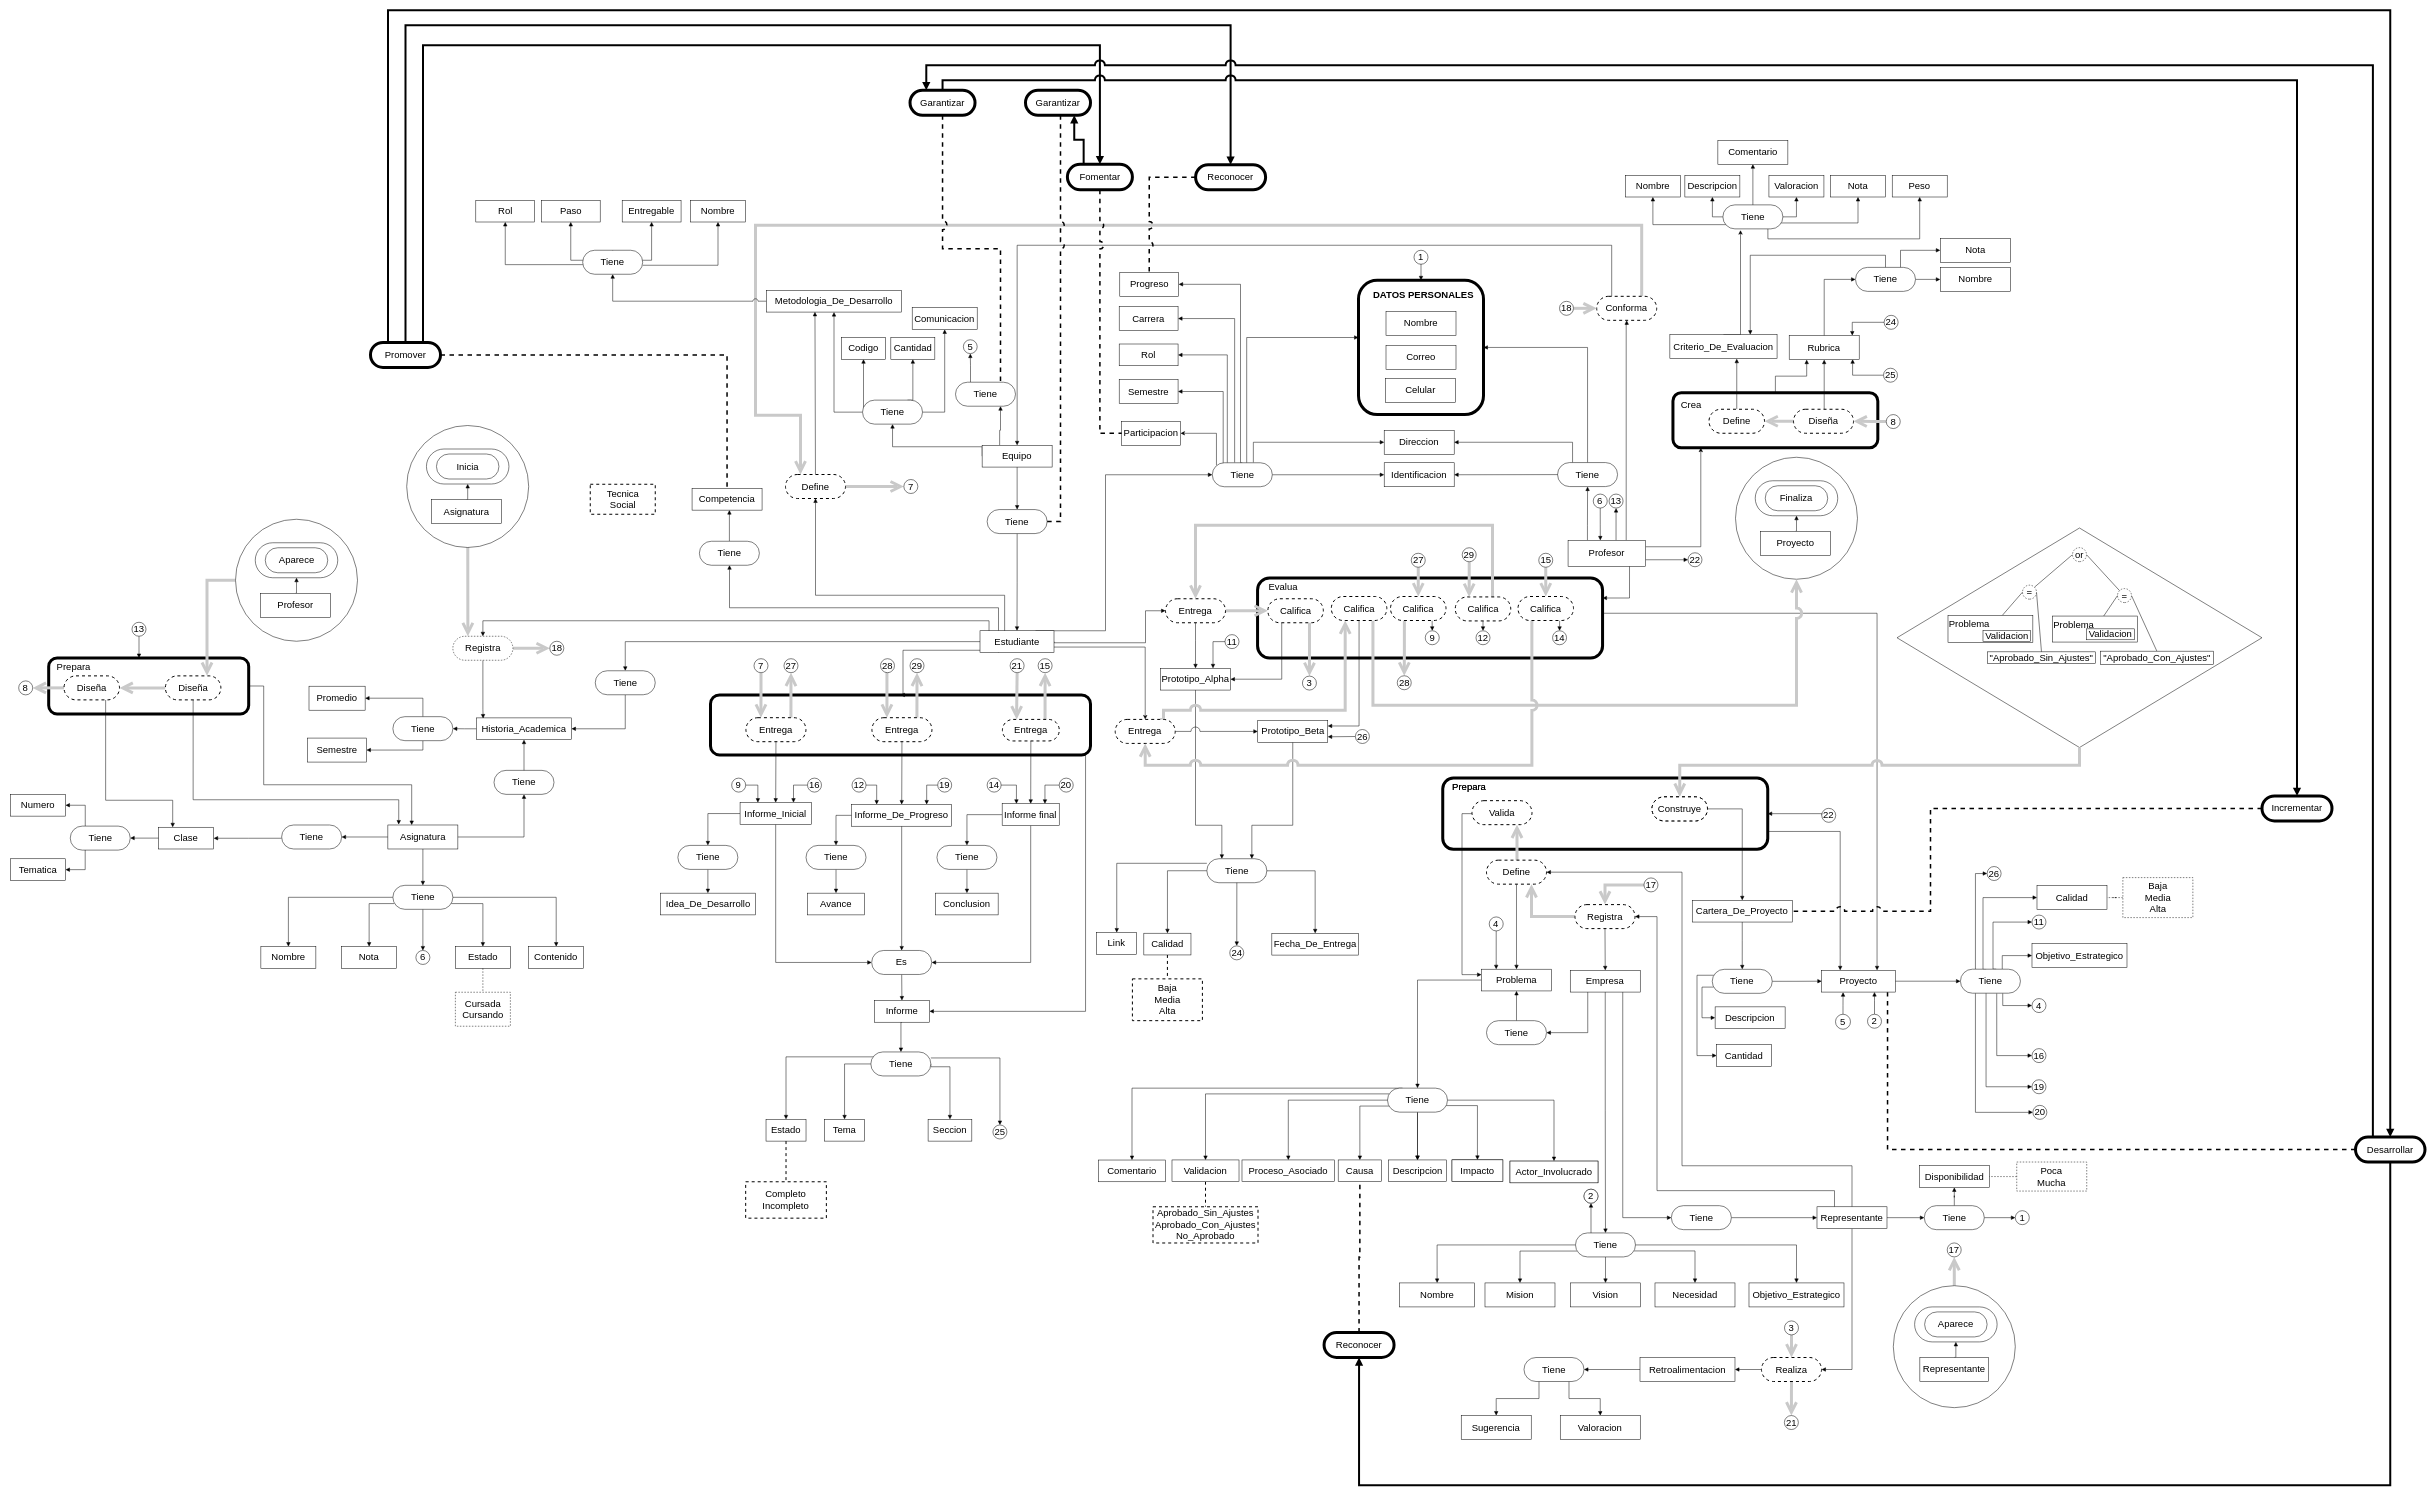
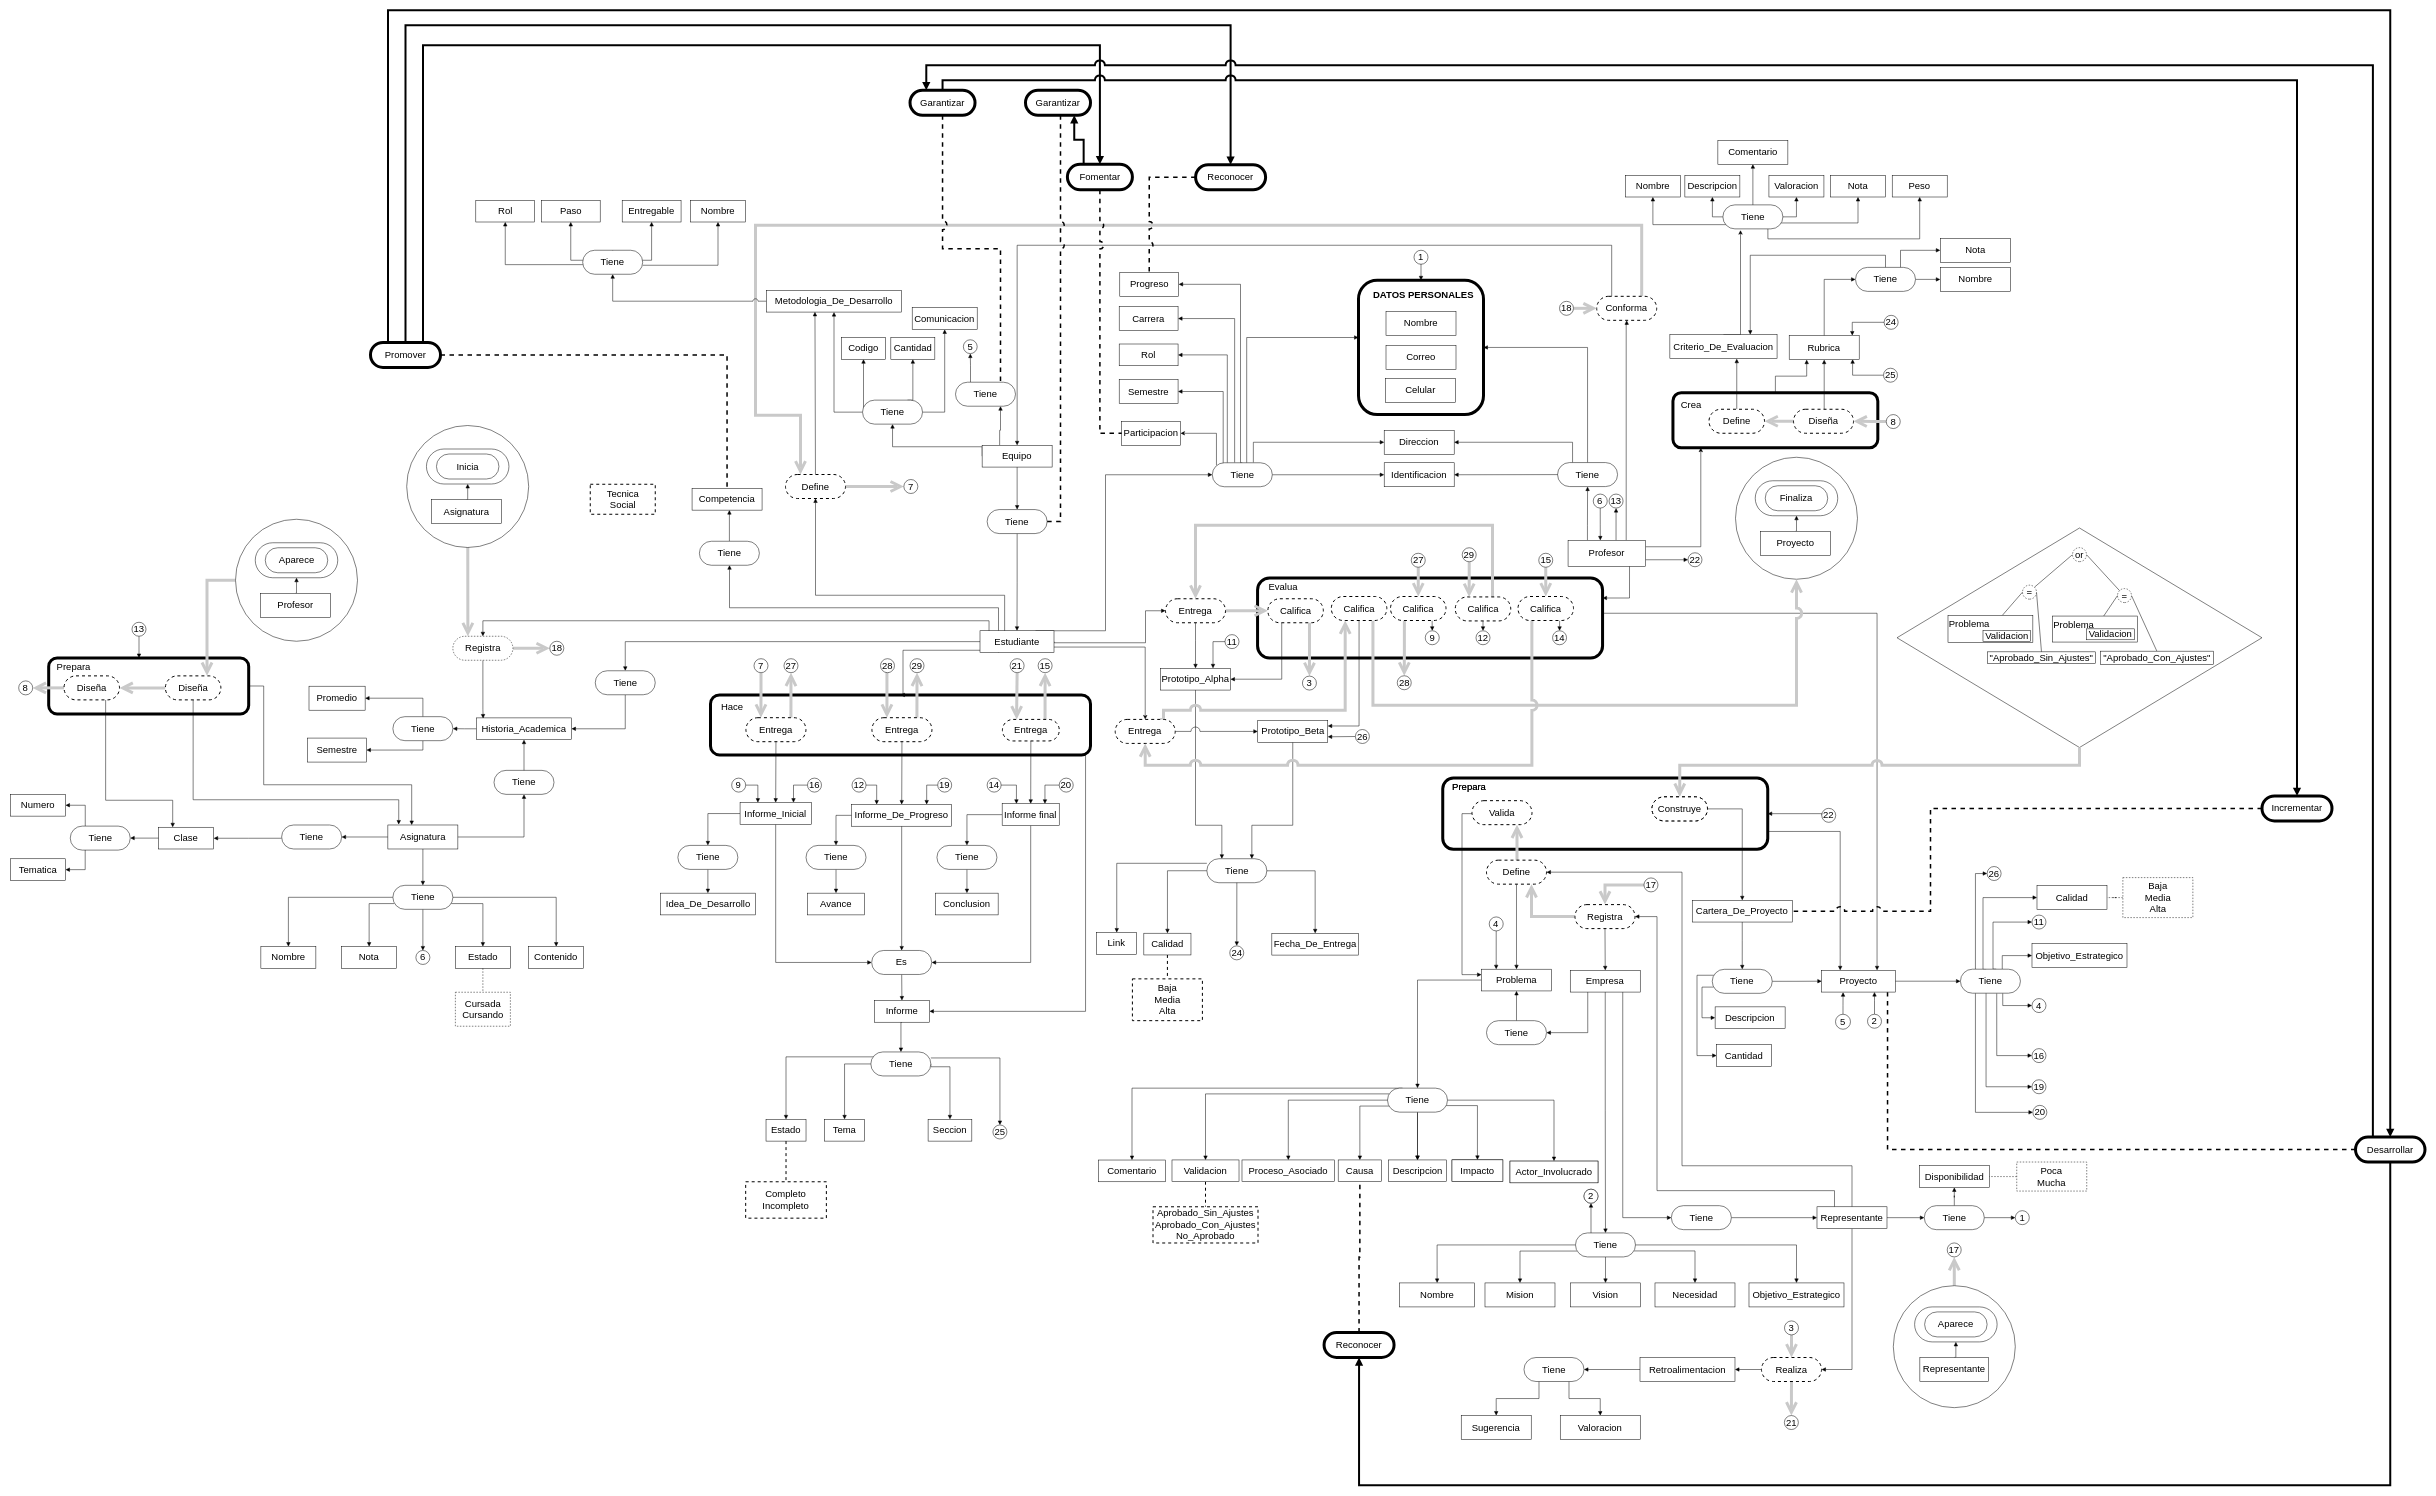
node "Hace": added
